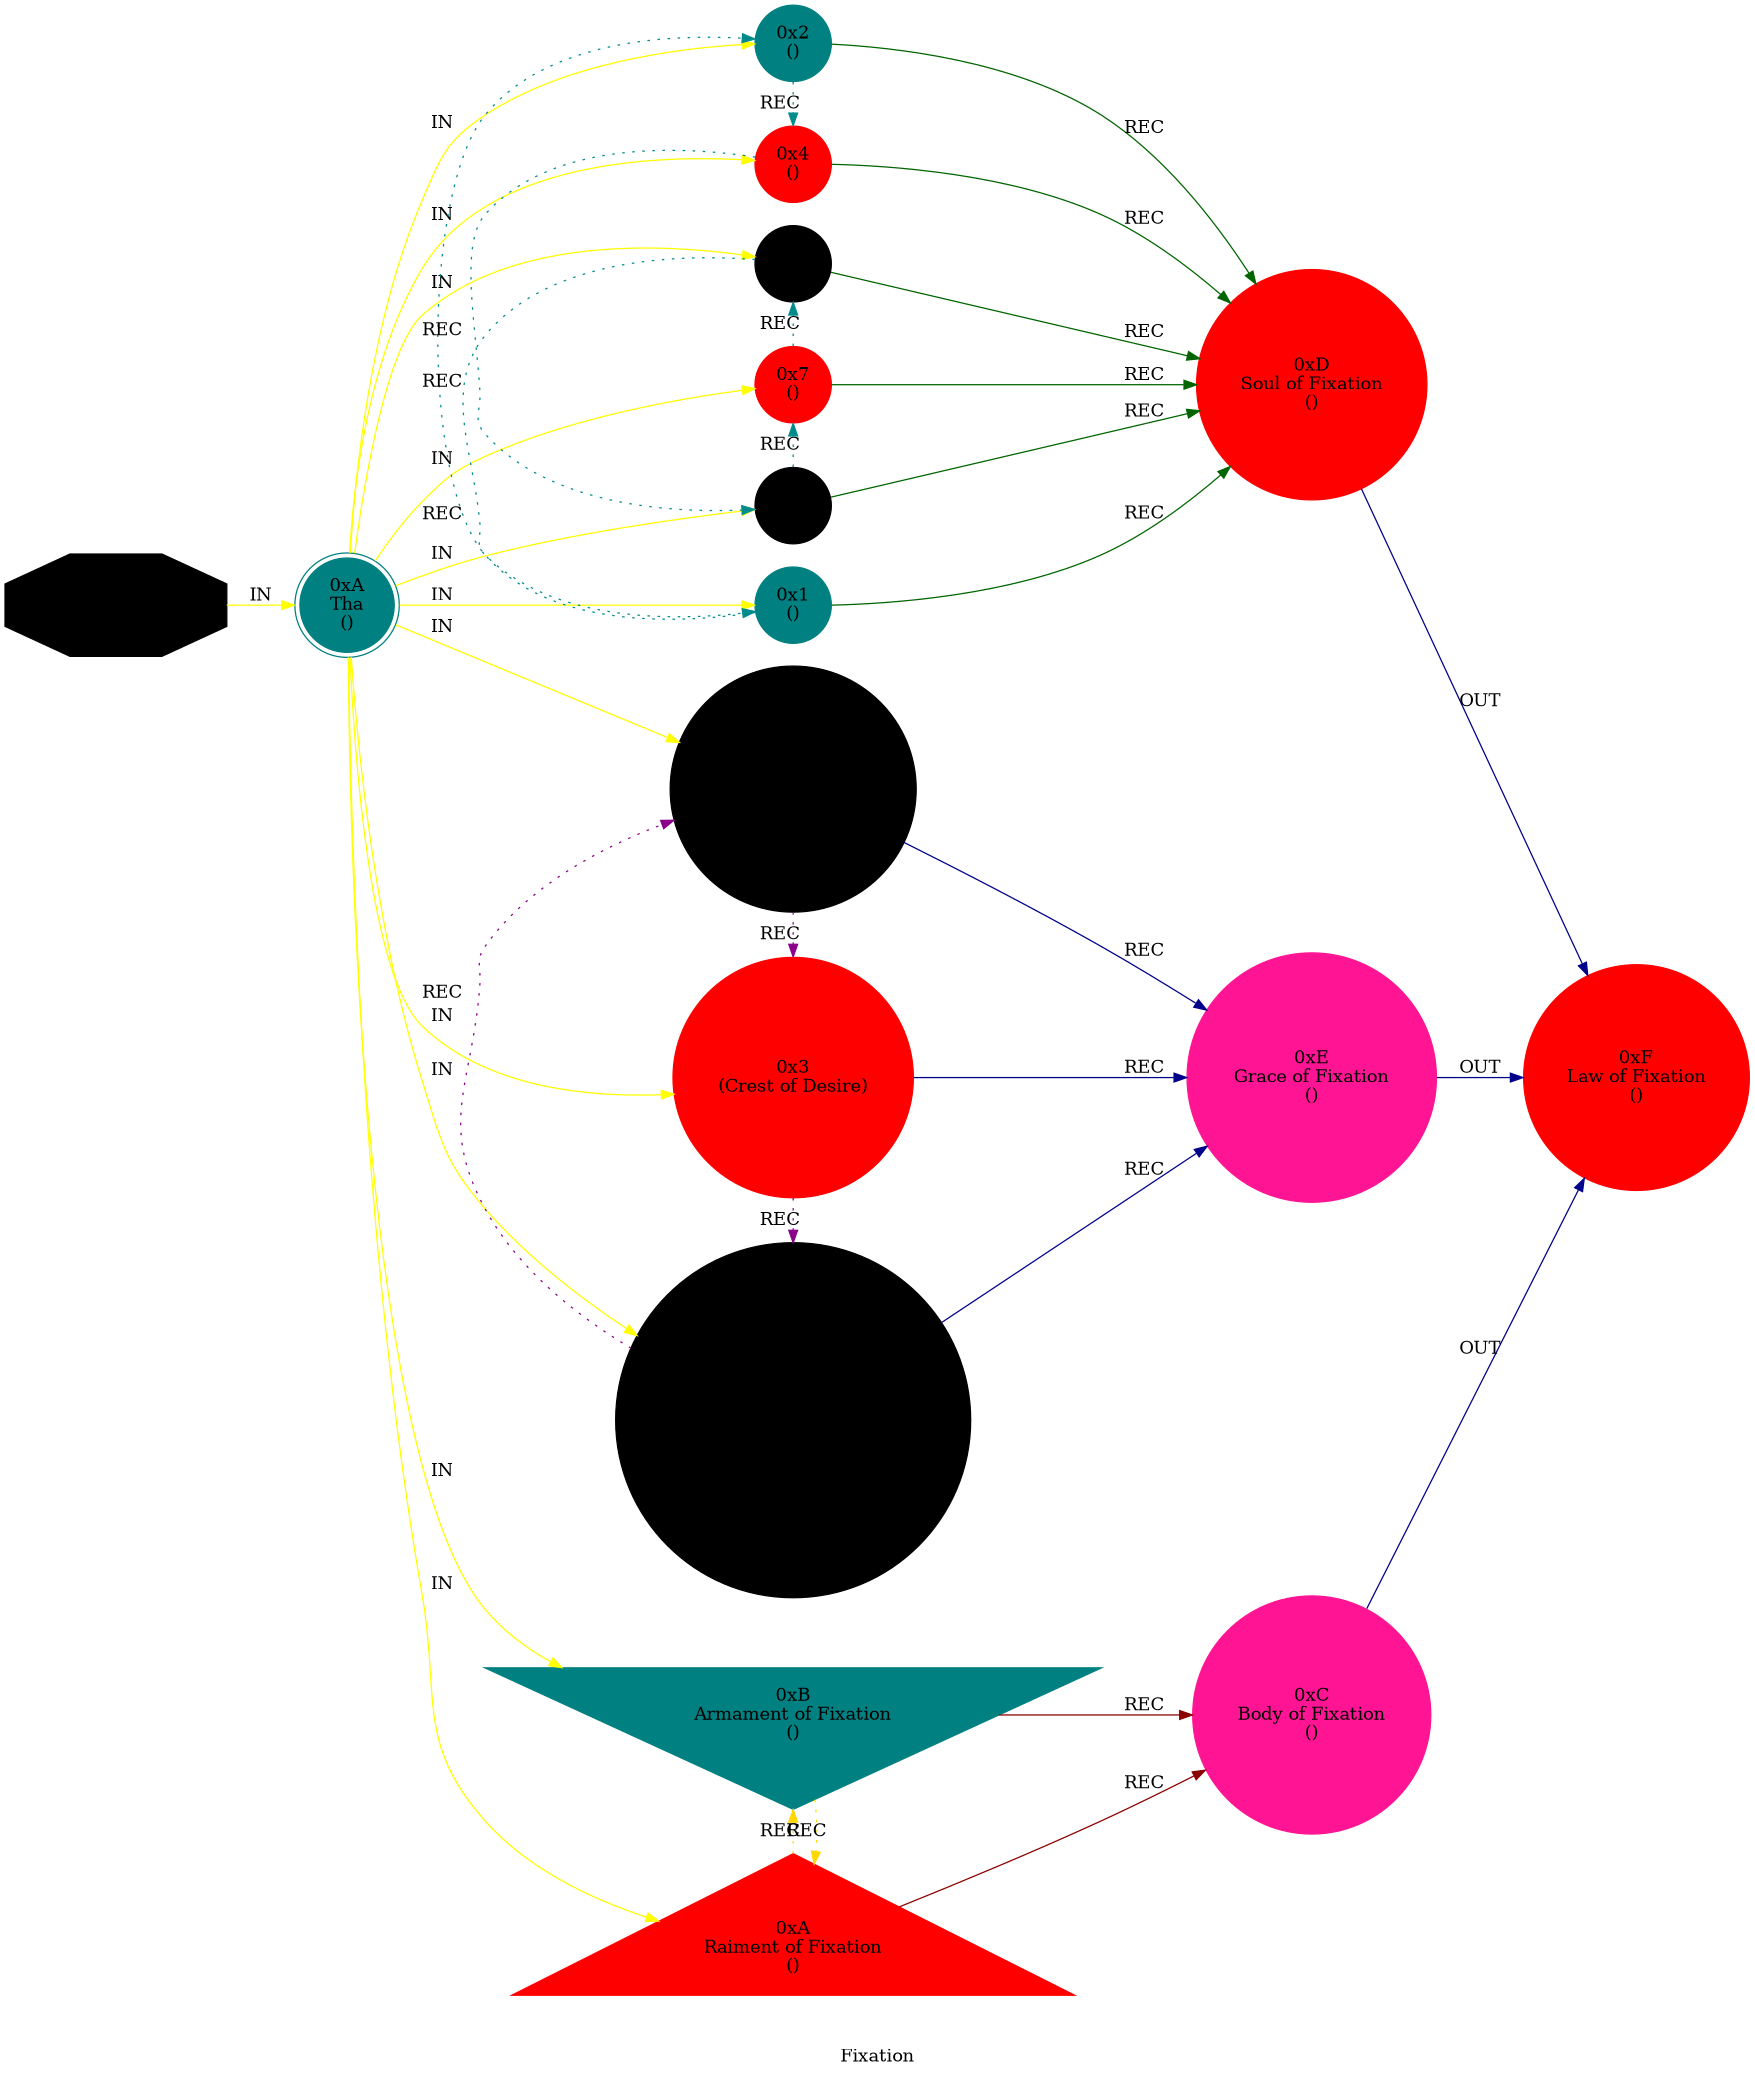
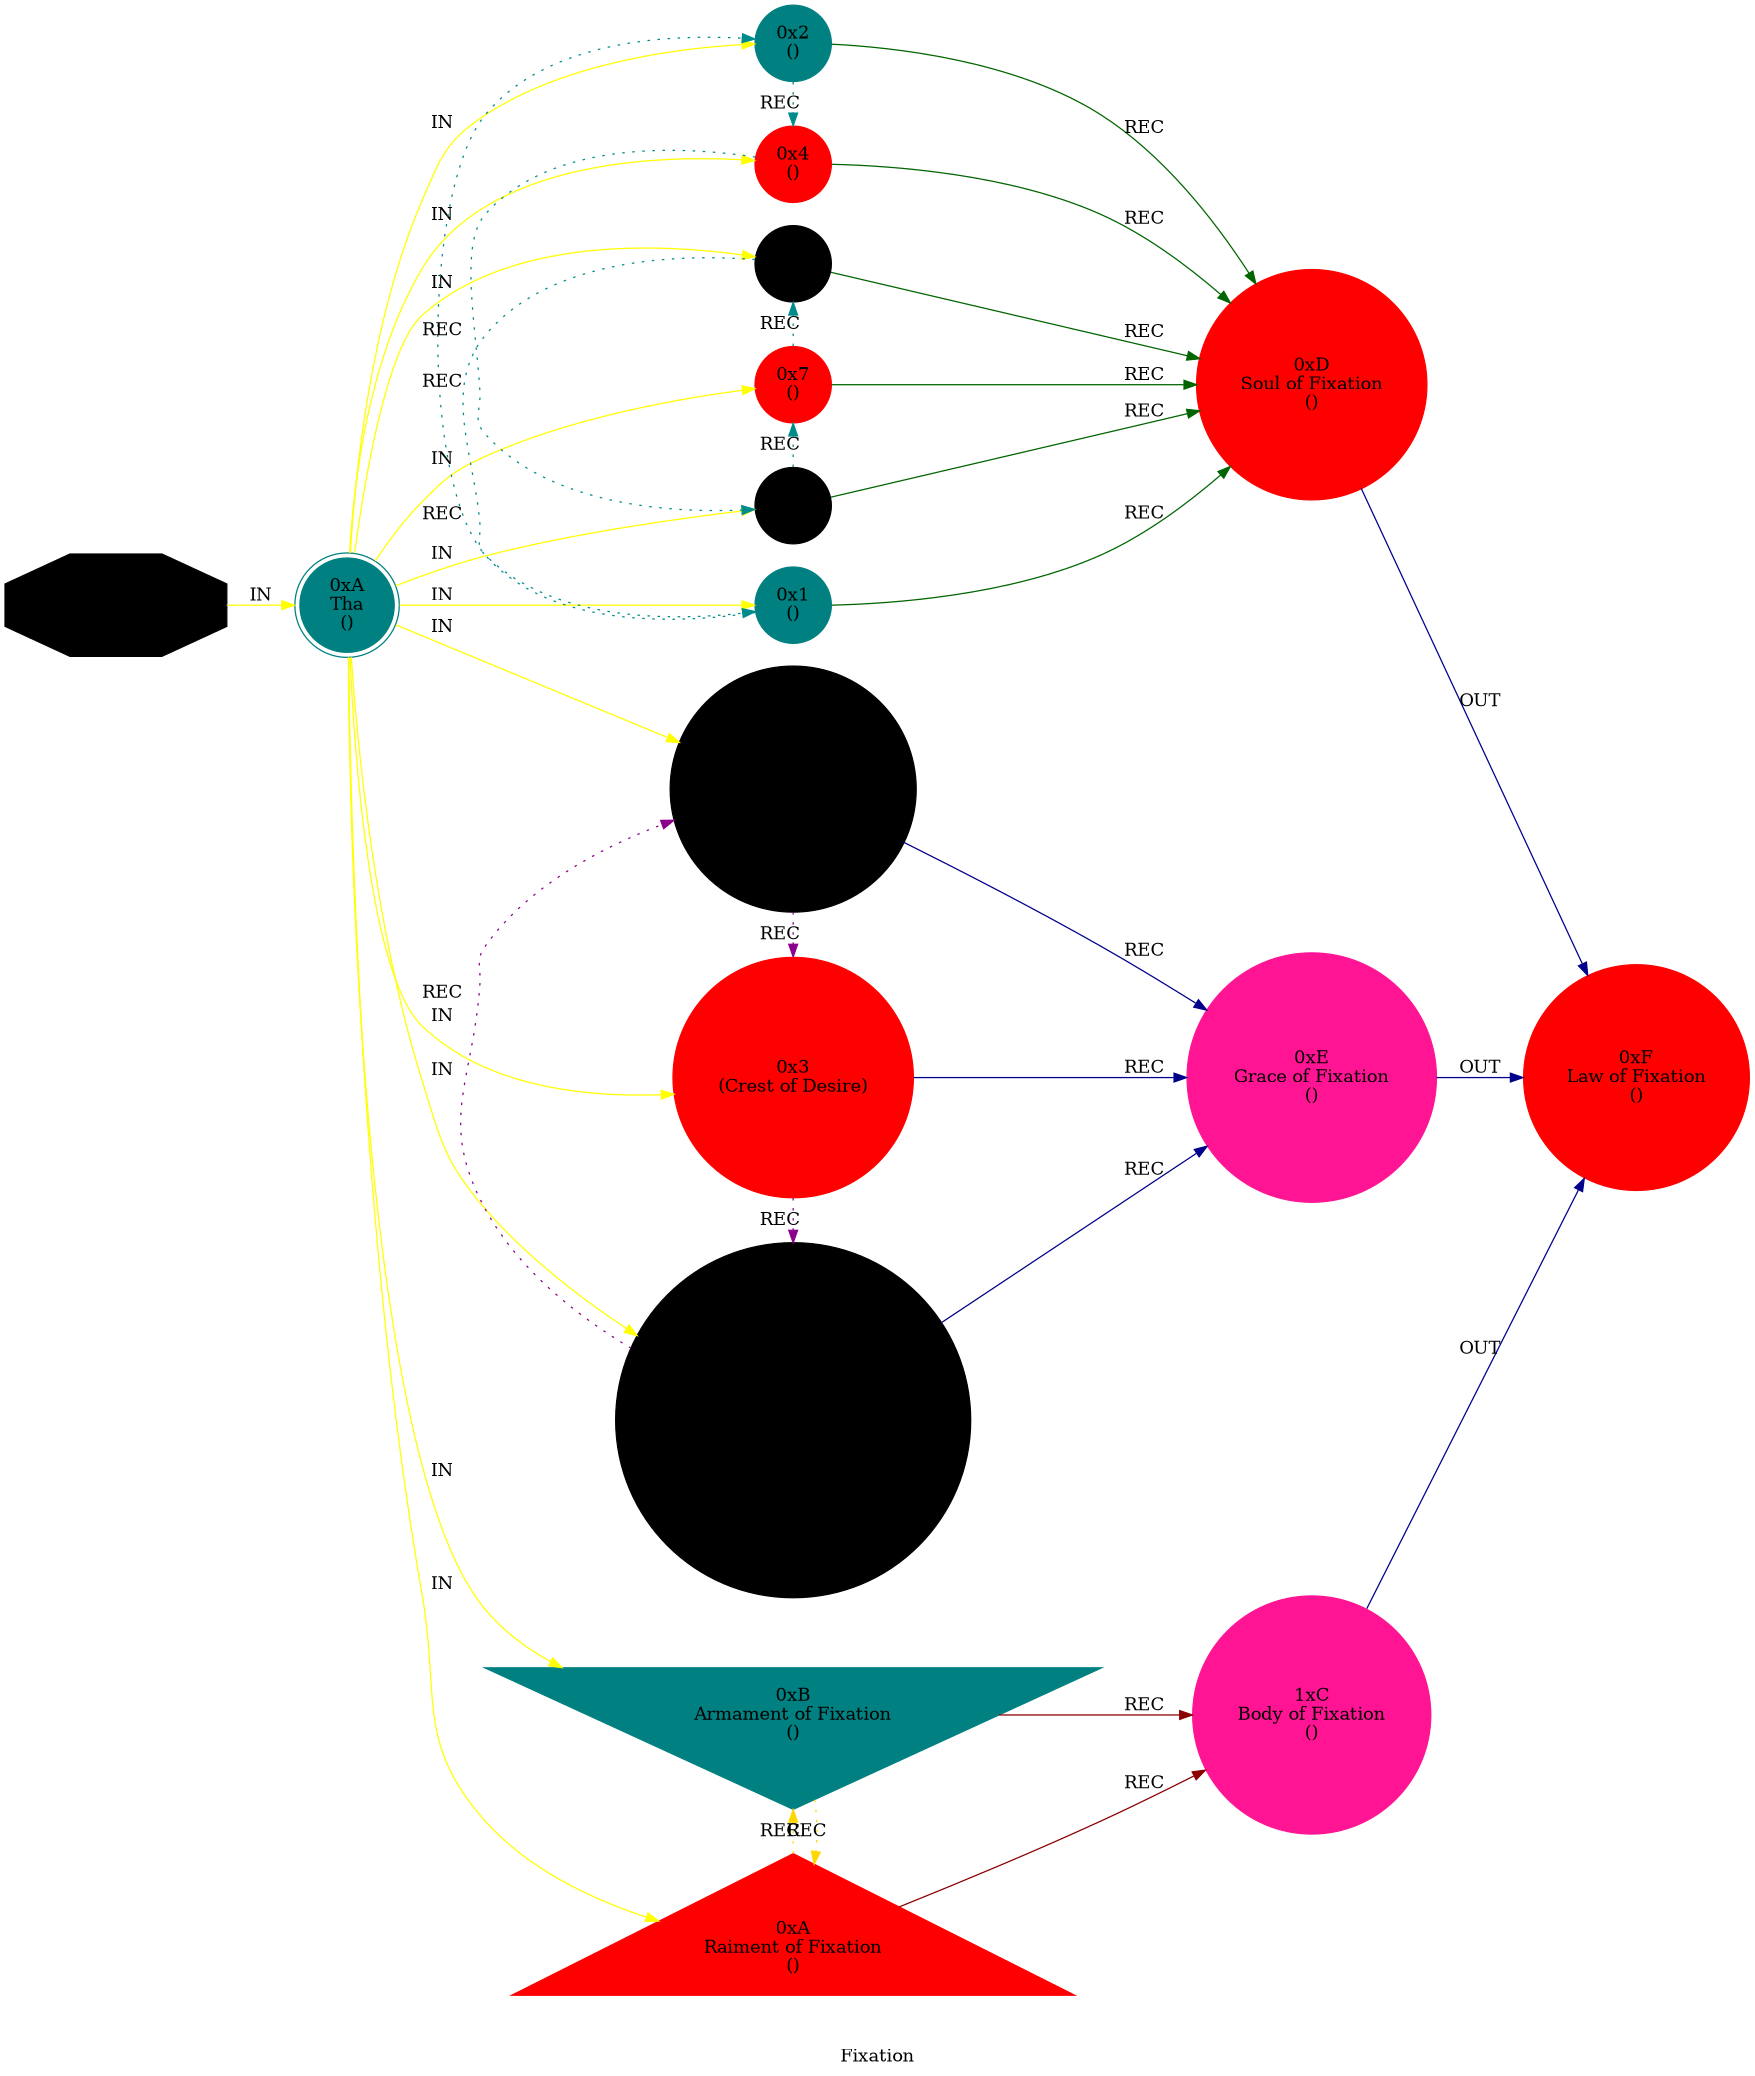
node "0xC Body of Fixation ()": label "0xC Body of Fixation ()" -> "1xC Body of Fixation ()"
